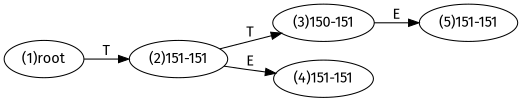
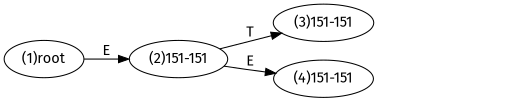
node "(3)150-151": label "(3)150-151" -> "(3)151-151"
node "(5)151-151": removed
edge "(1)root" -> "(2)151-151": label "T" -> "E"
